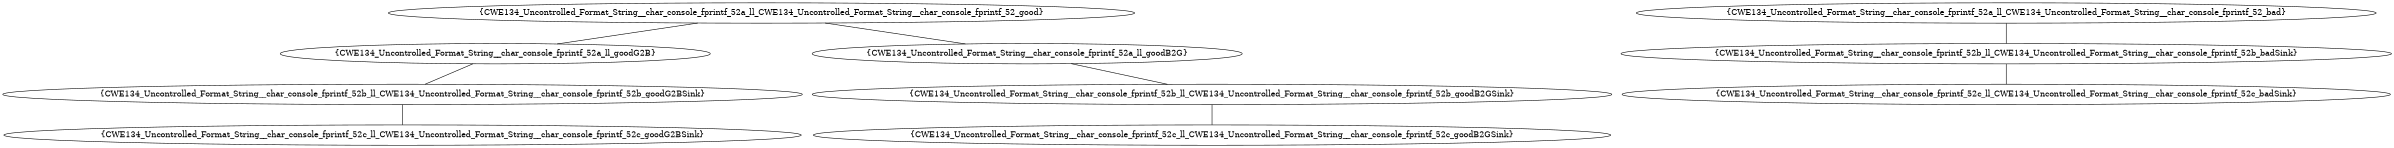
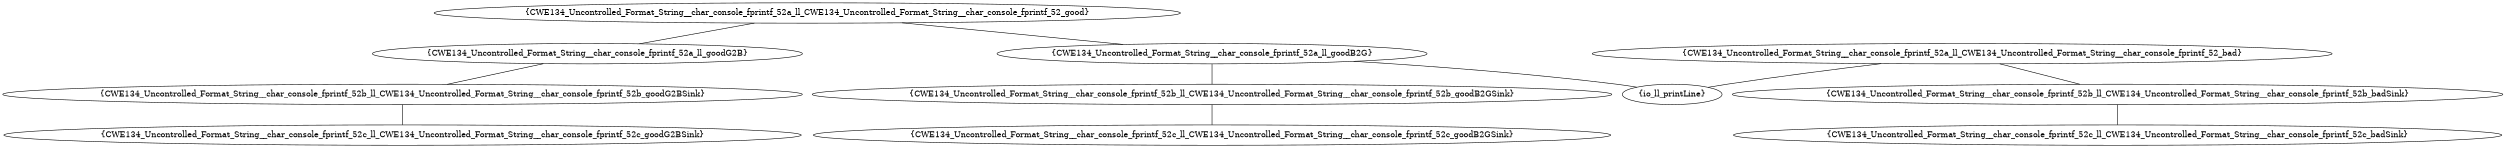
node "{io_ll_printLine}": added
